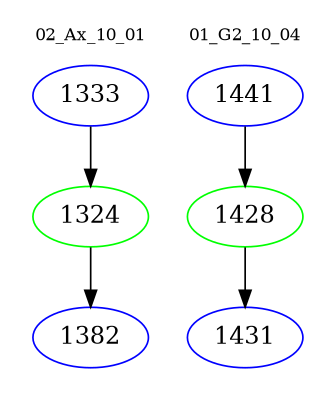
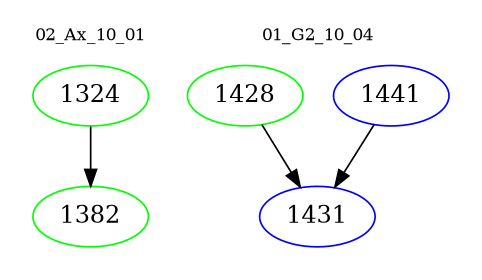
node "1333": removed
edge "1441" -> "1428": now "1441" -> "1431"
node "1382": color blue -> green
